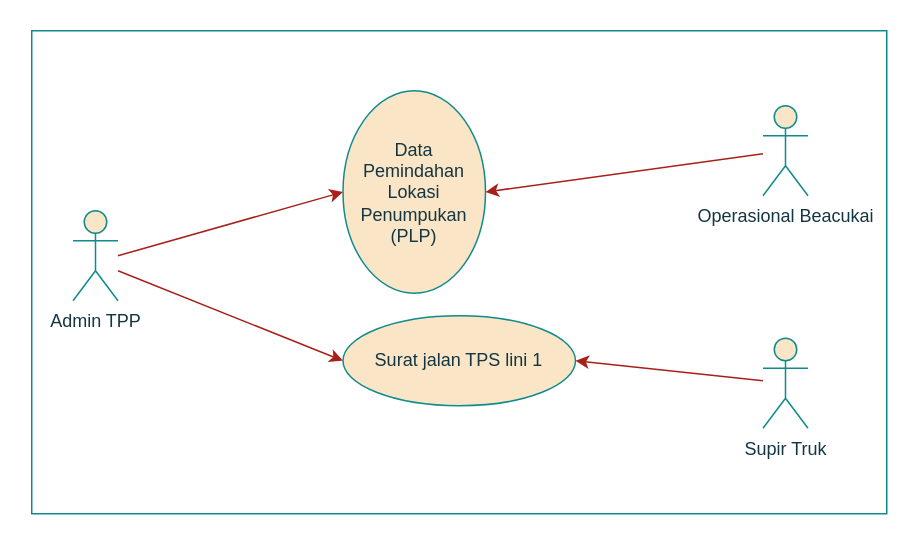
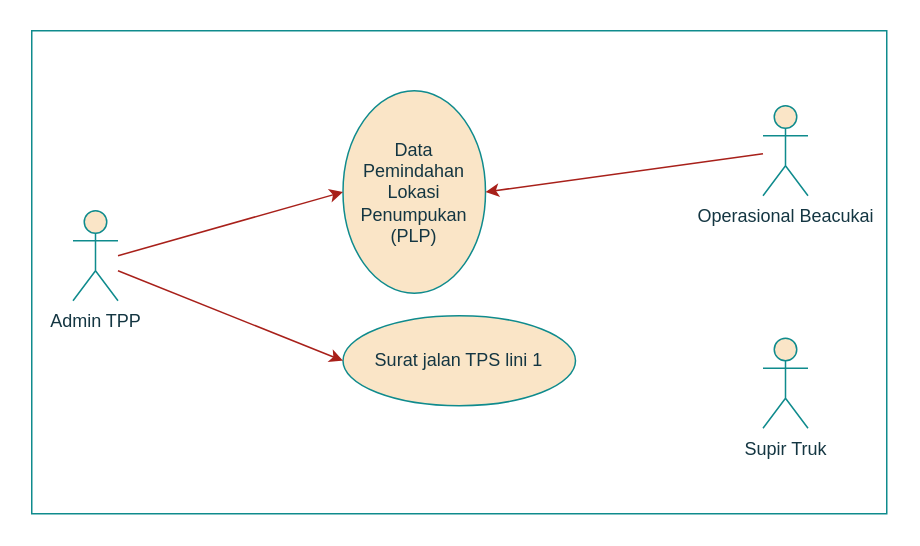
edge "Supir Truk" -> "Surat jalan TPS lini 1": removed
